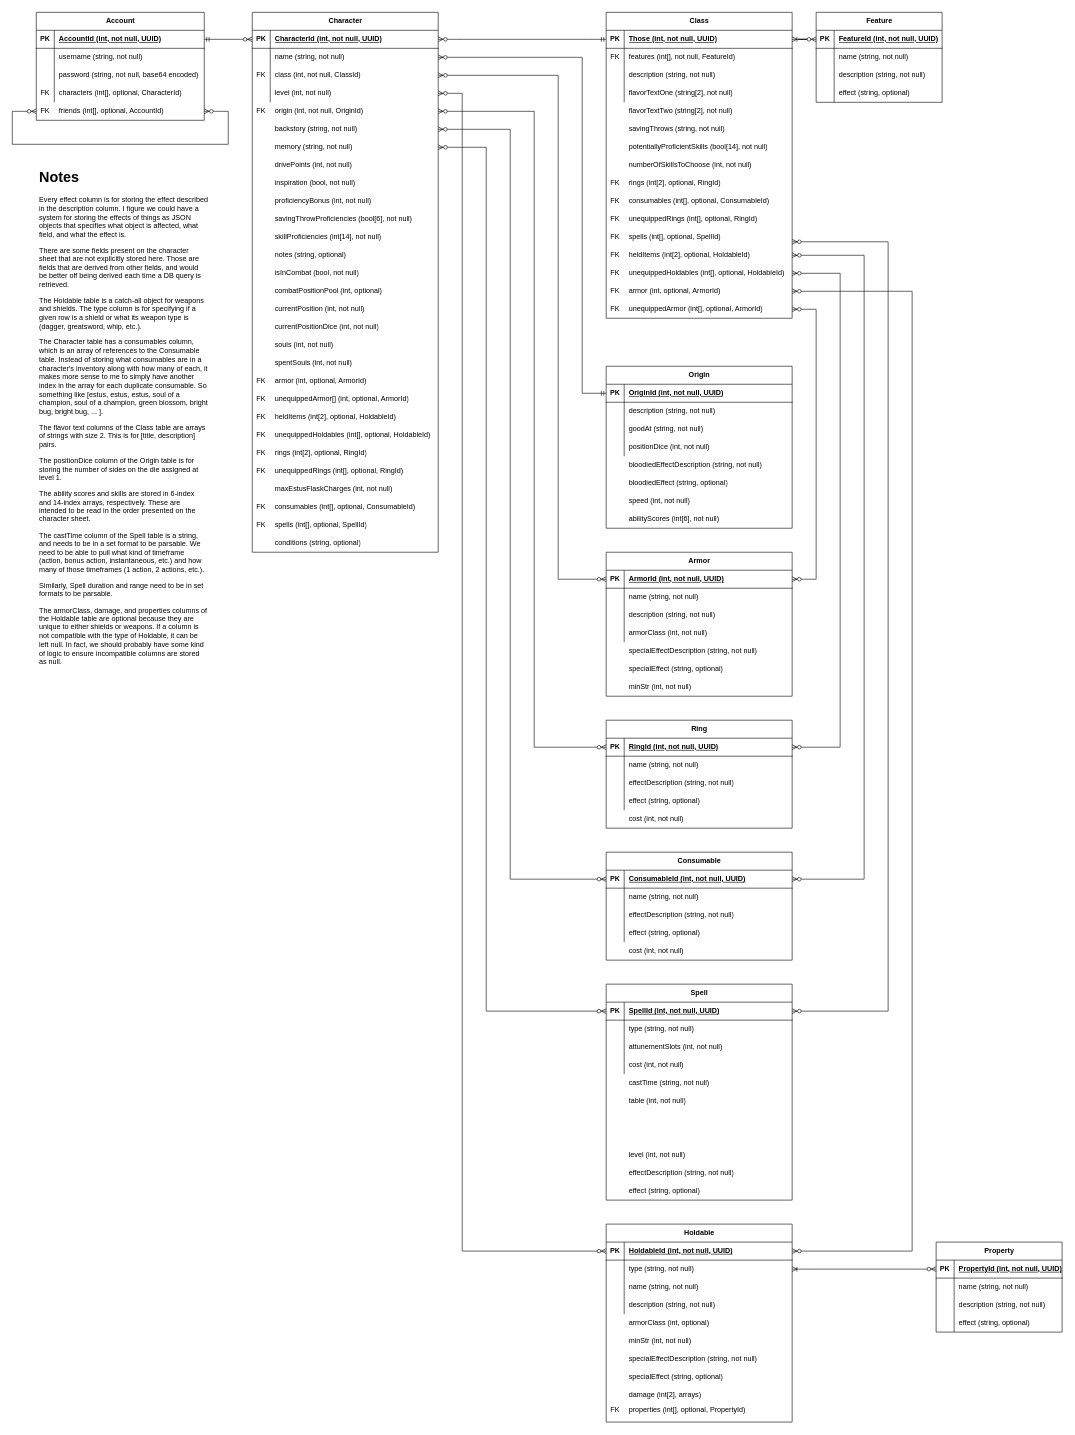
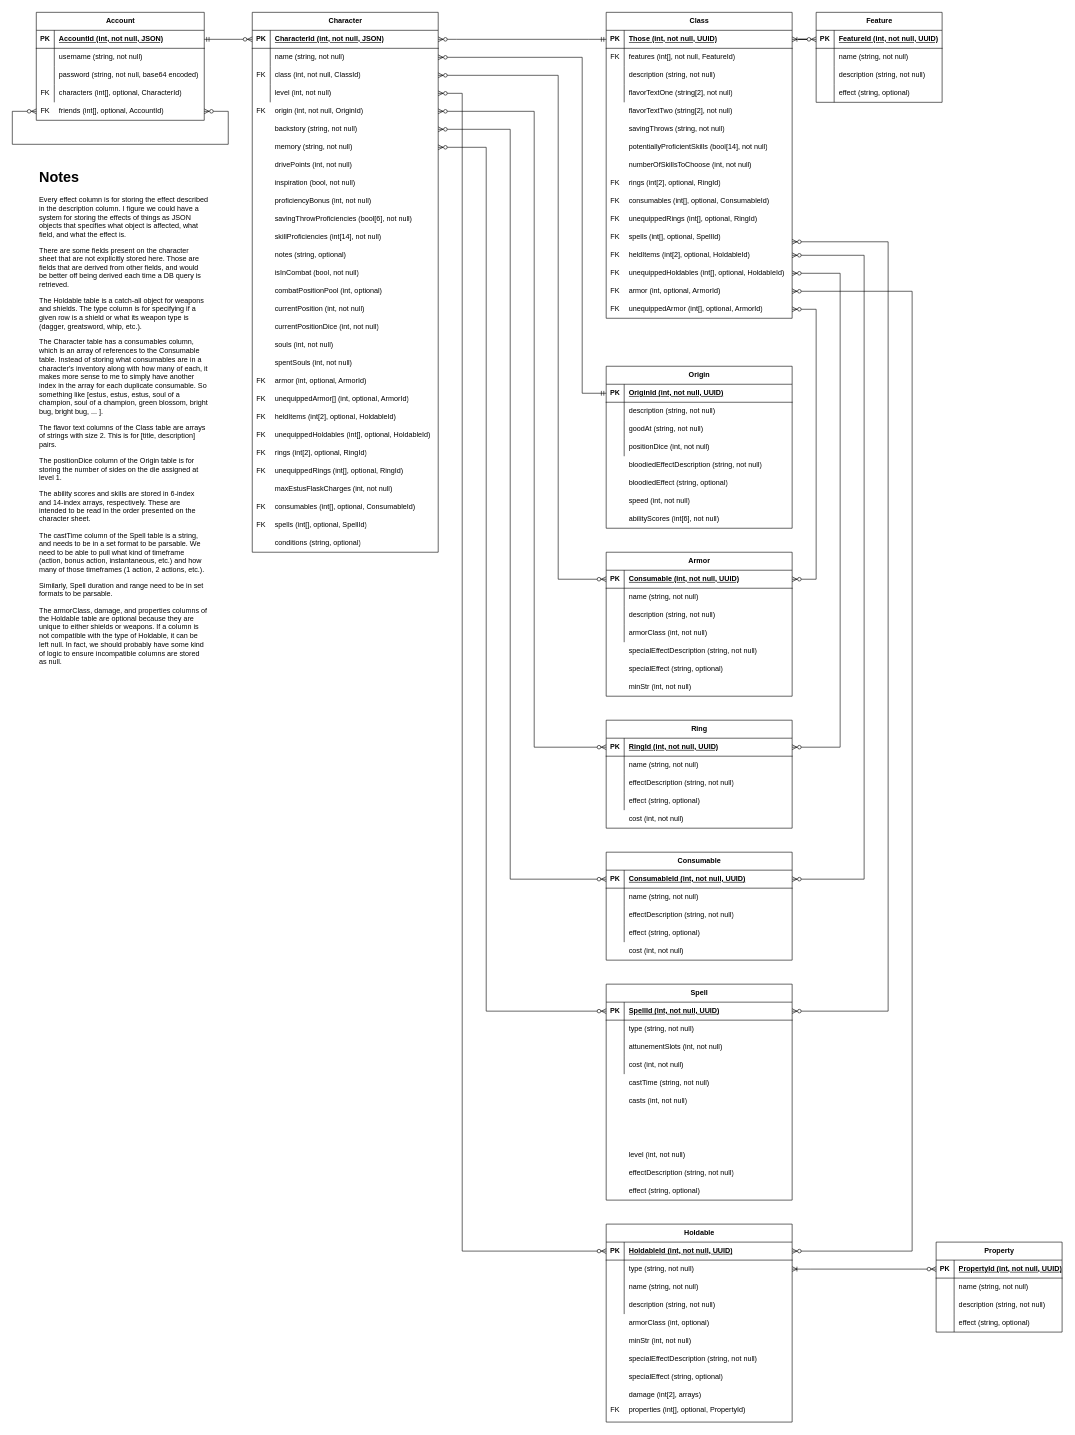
node "AccountId (int, not null, UUID)": label "AccountId (int, not null, UUID)" -> "AccountId (int, not null, JSON)"
node "CharacterId (int, not null, UUID)": label "CharacterId (int, not null, UUID)" -> "CharacterId (int, not null, JSON)"
node "ArmorId (int, not null, UUID)": label "ArmorId (int, not null, UUID)" -> "Consumable (int, not null, UUID)"
node "table (int, not null)": label "table (int, not null)" -> "casts (int, not null)"
